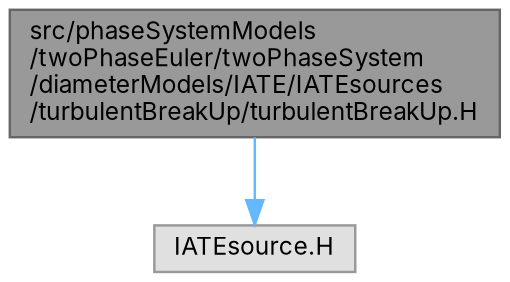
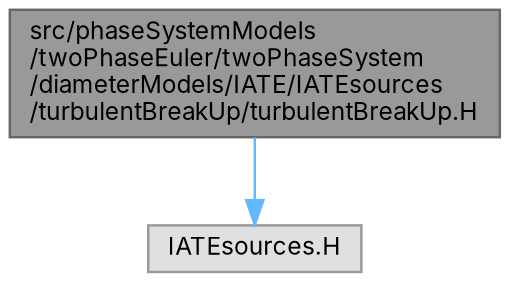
node "IATEsource.H": label "IATEsource.H" -> "IATEsources.H"
